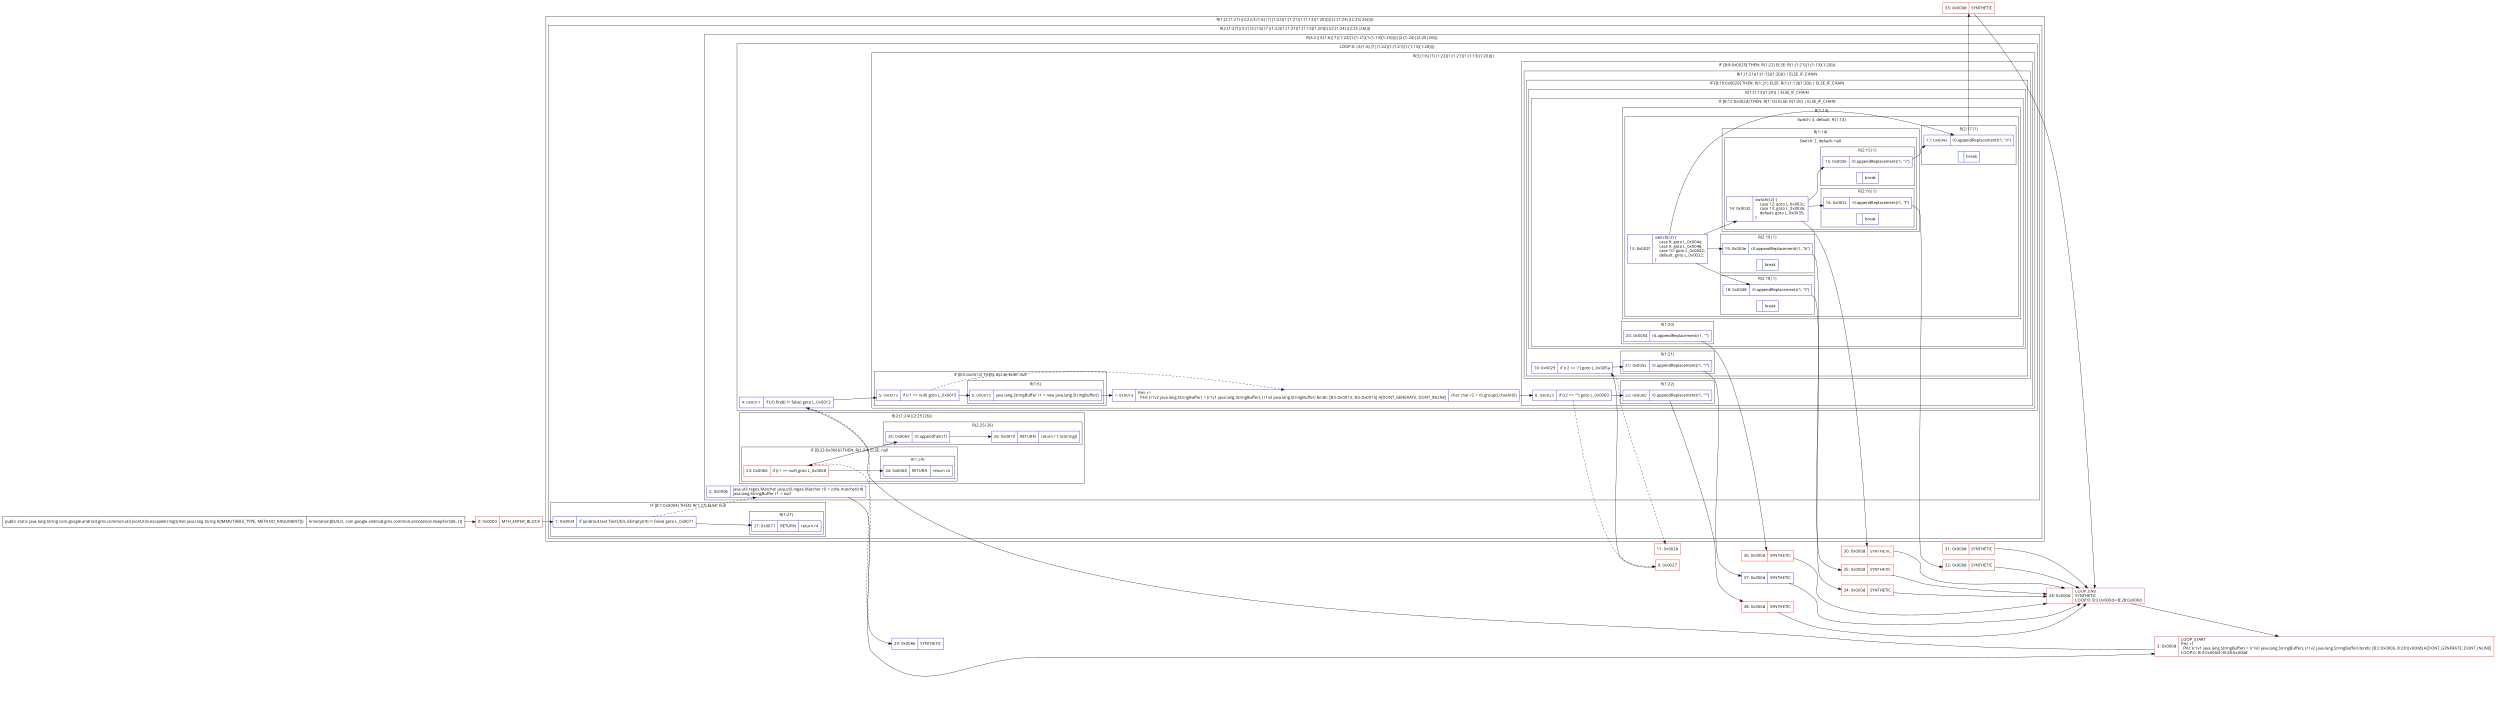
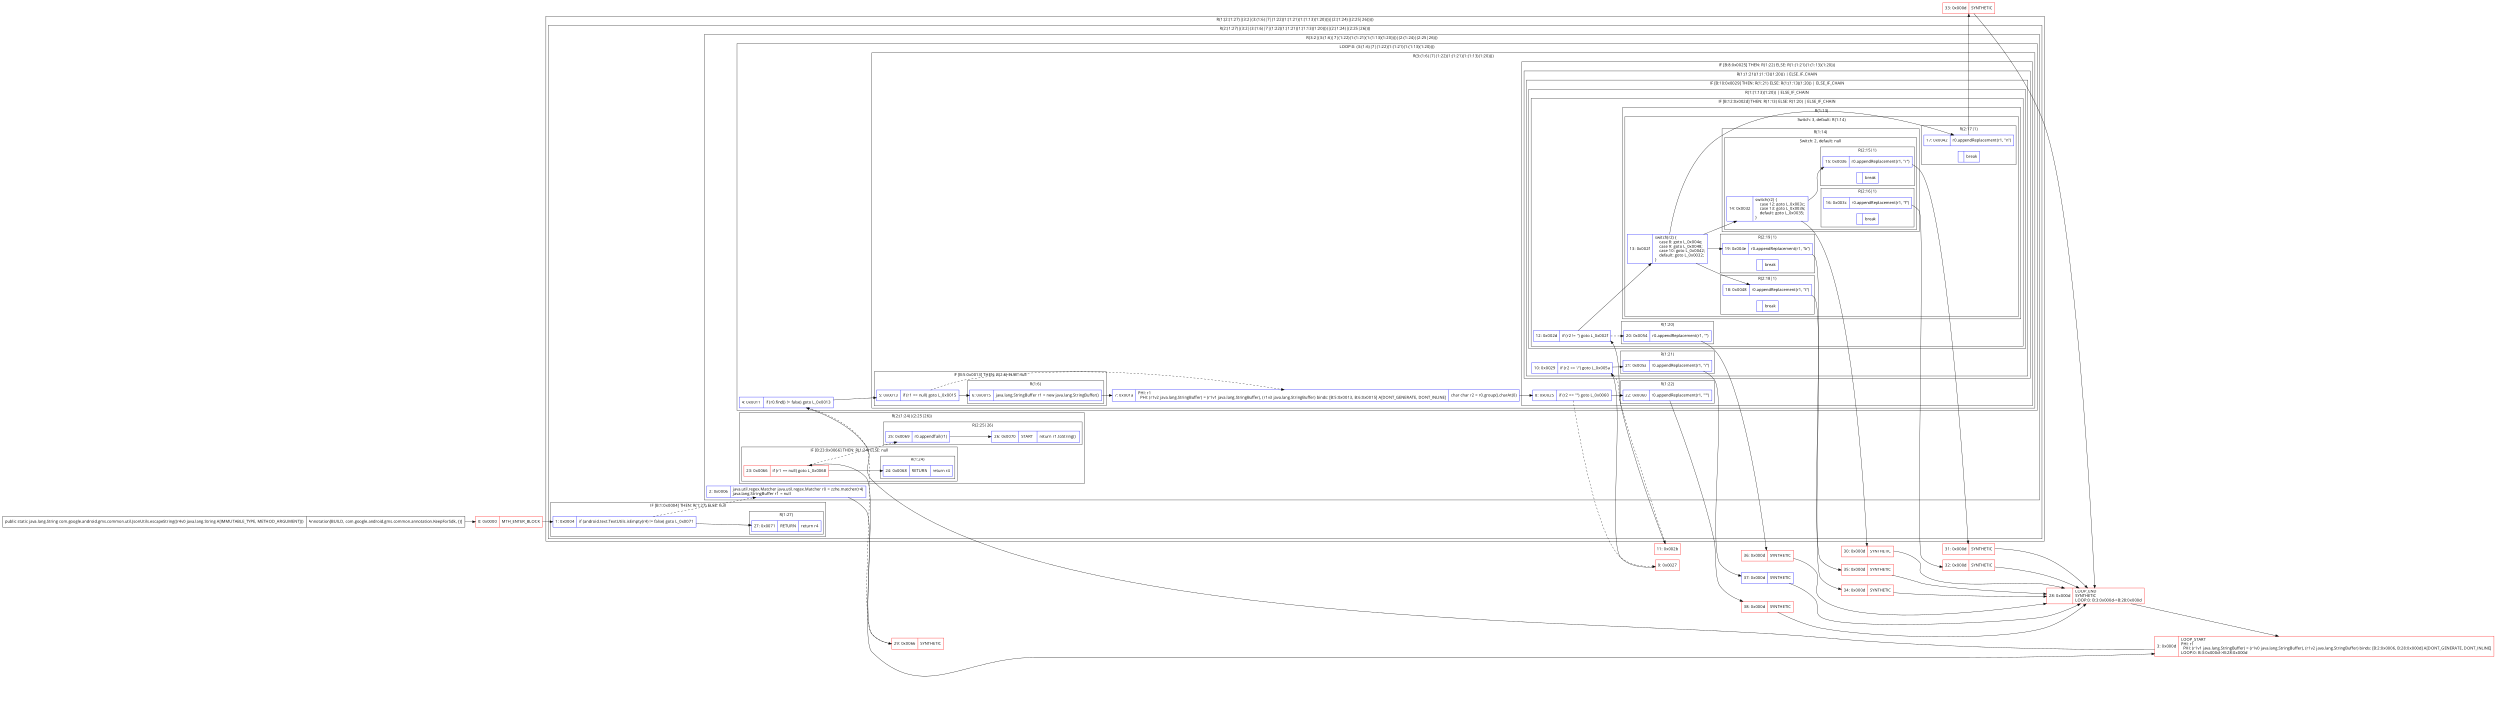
edge "15: 0x0036" -> "17: 0x0042": now "15: 0x0036" -> "31: 0x000d"
edge "14: 0x0032" -> "16: 0x003c": removed
node "12: 0x002d": added
node "26: 0x0070": text "RETURN" -> "START"
edge "23: 0x0066" -> "25: 0x0069": style solid -> dashed
edge "29: 0x0066" -> "23: 0x0066": style dashed -> solid
node "29: 0x0066": color blue -> red
